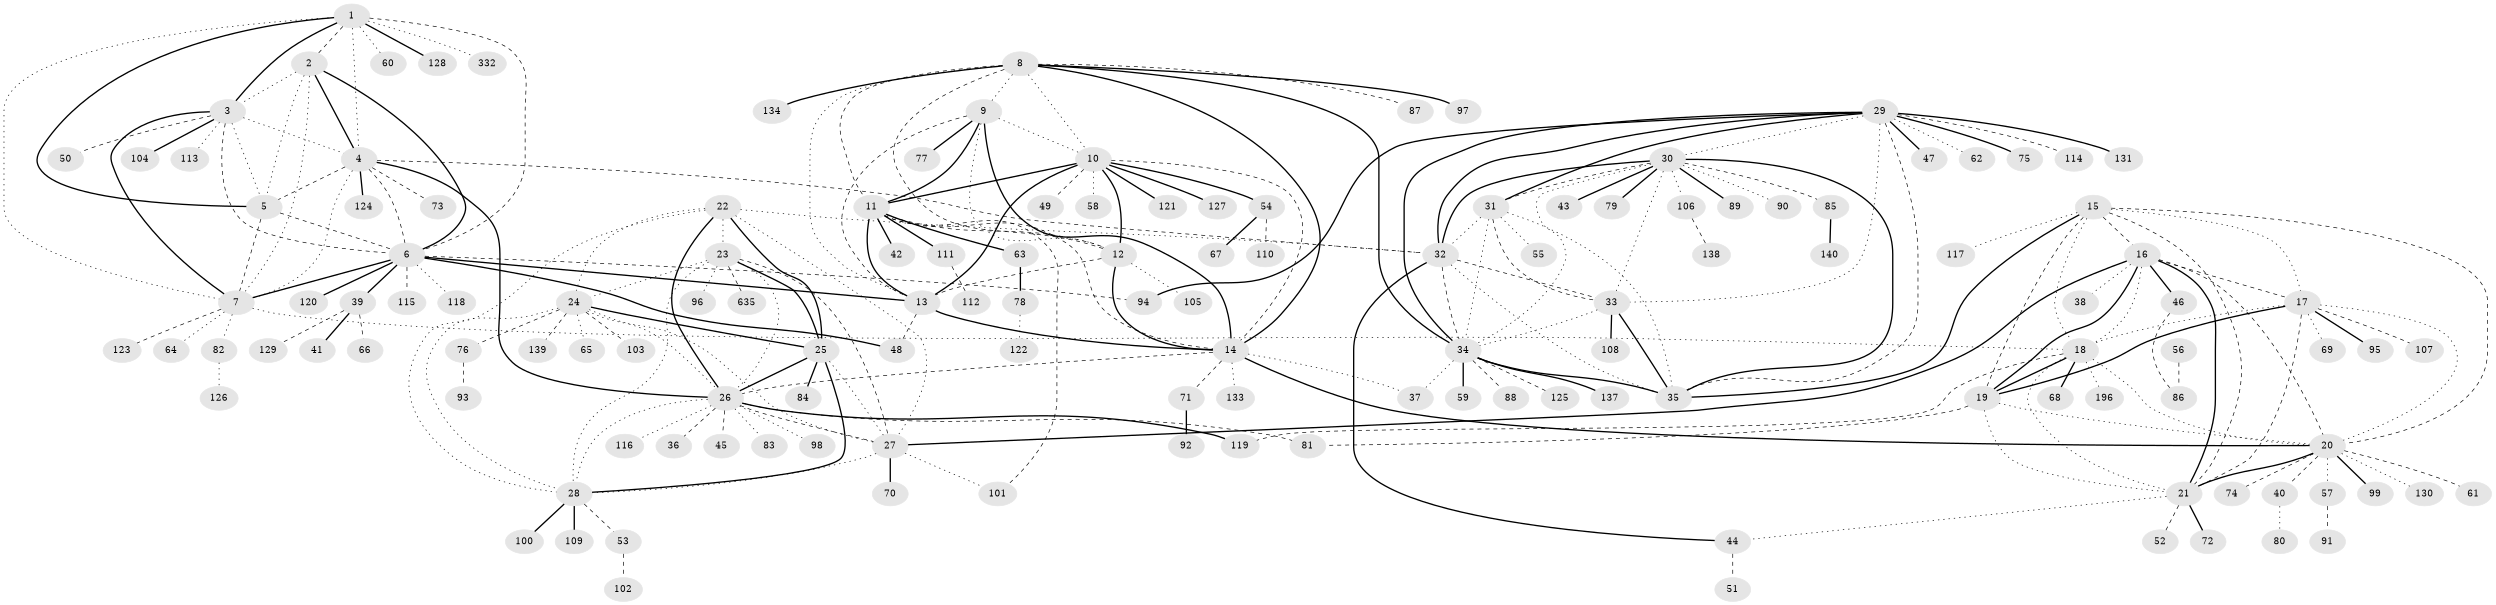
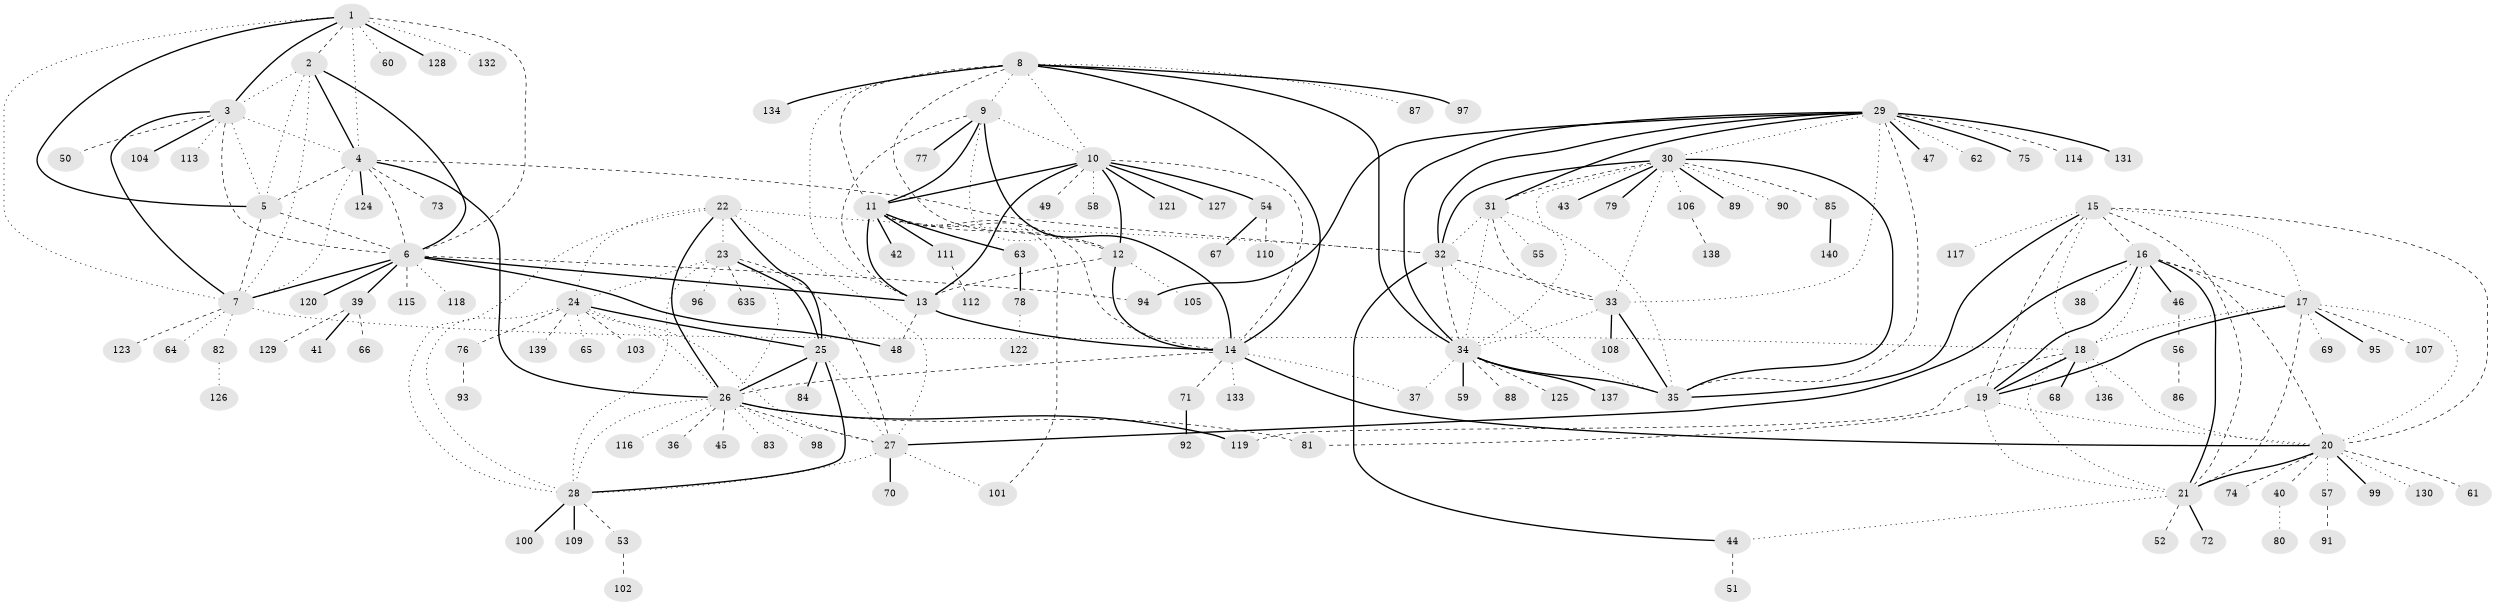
node "332": label "332" -> "132"
edge "8" -- "87": style dashed -> dotted
edge "46" -- "86": now "46" -- "56"
node "196": label "196" -> "136"
